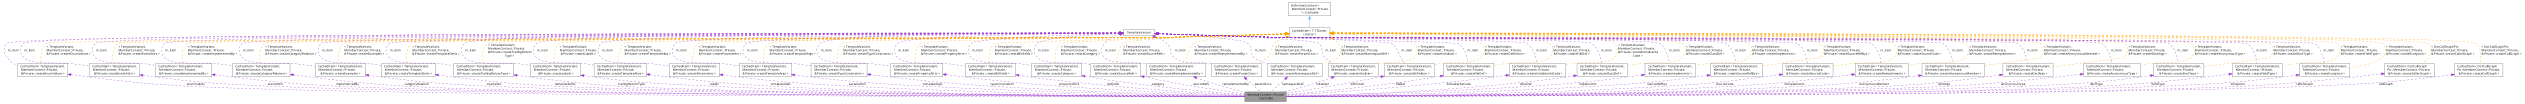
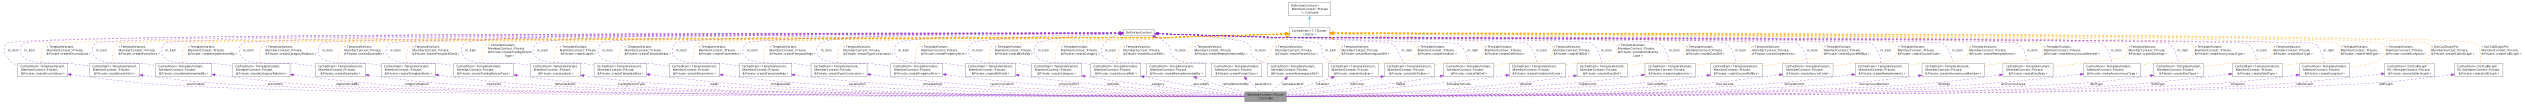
node "TemplateVariant": label "TemplateVariant" -> "DefinitionContext"
